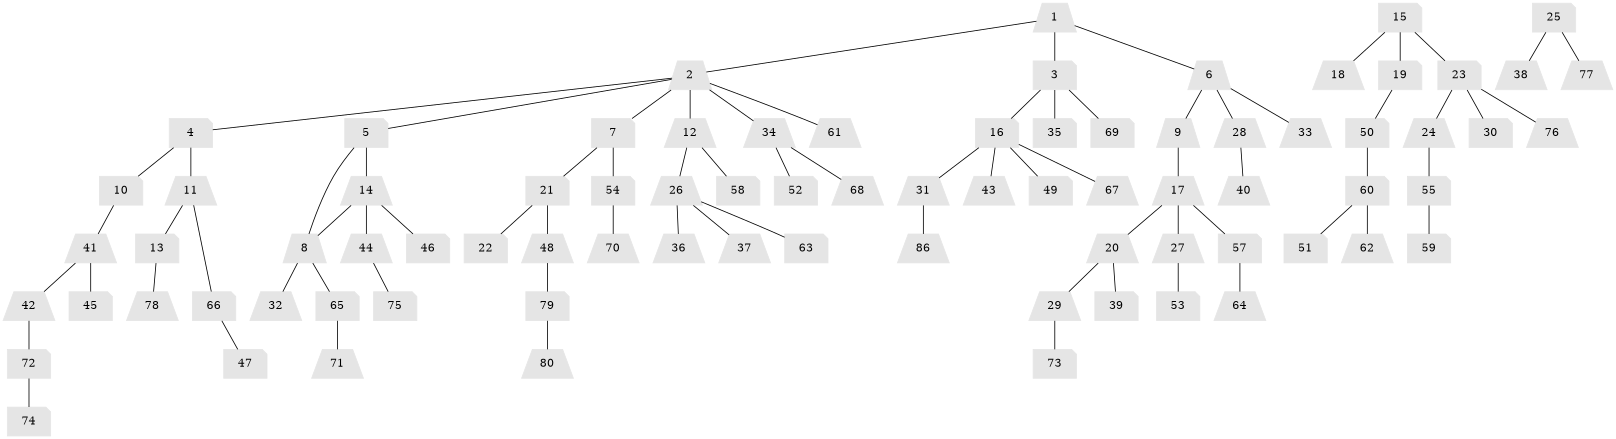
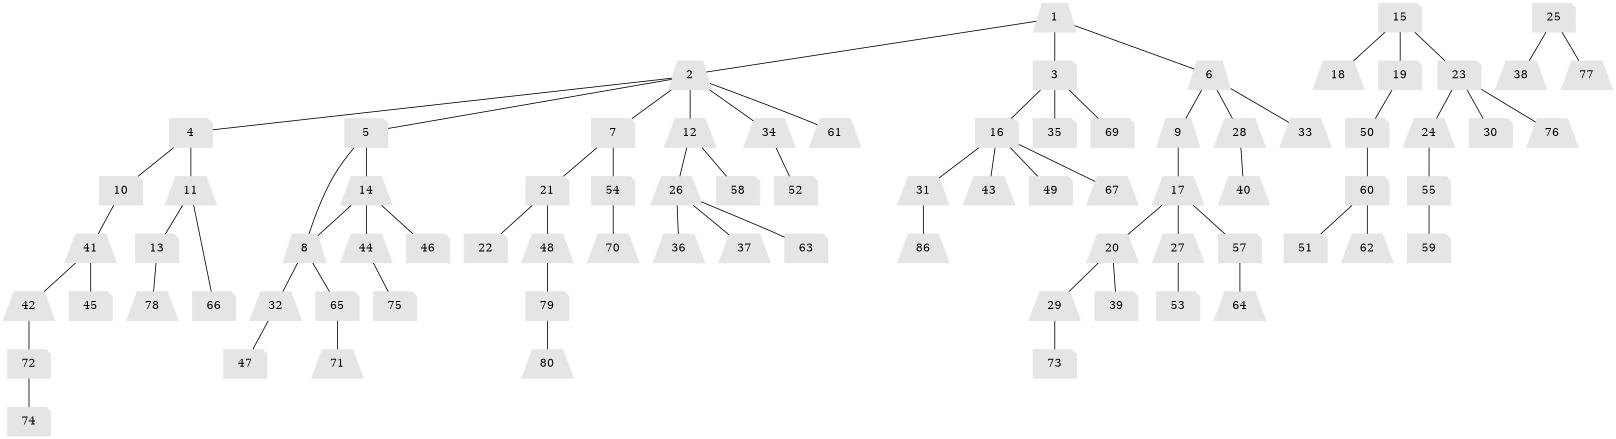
node "68": removed
edge "66" -- "47": now "32" -- "47"
